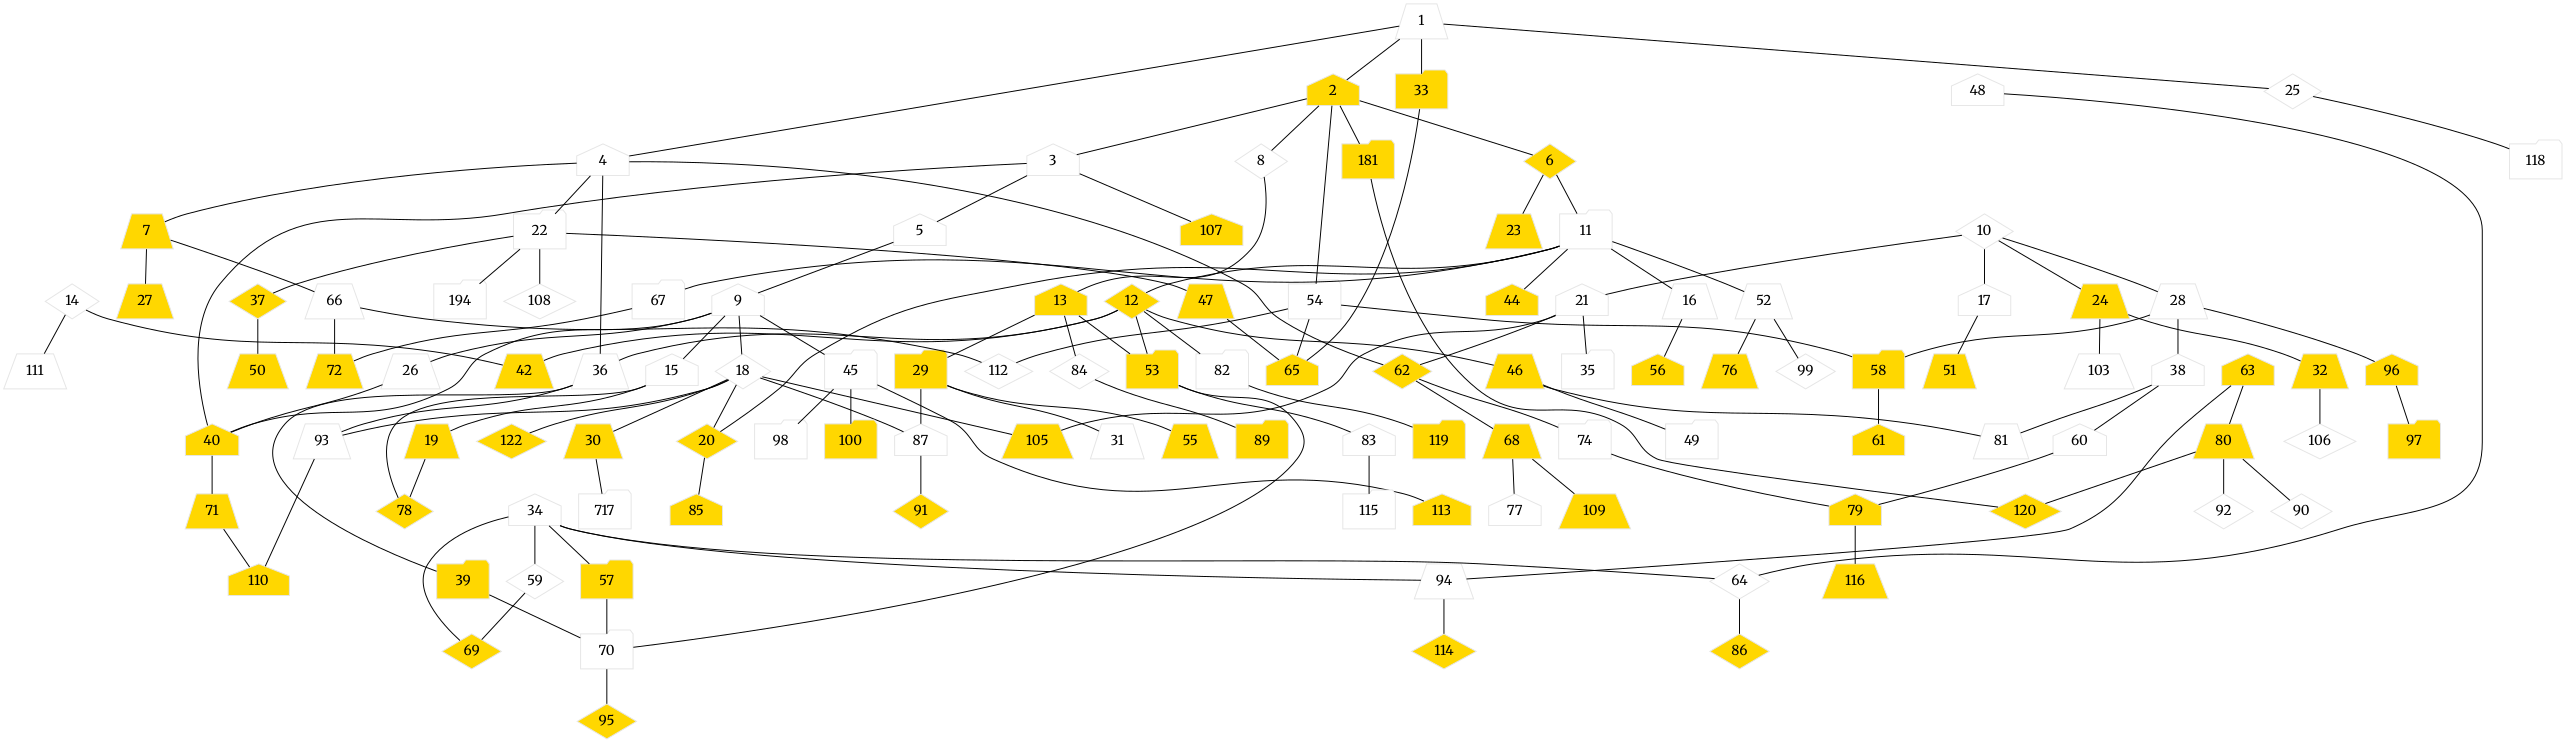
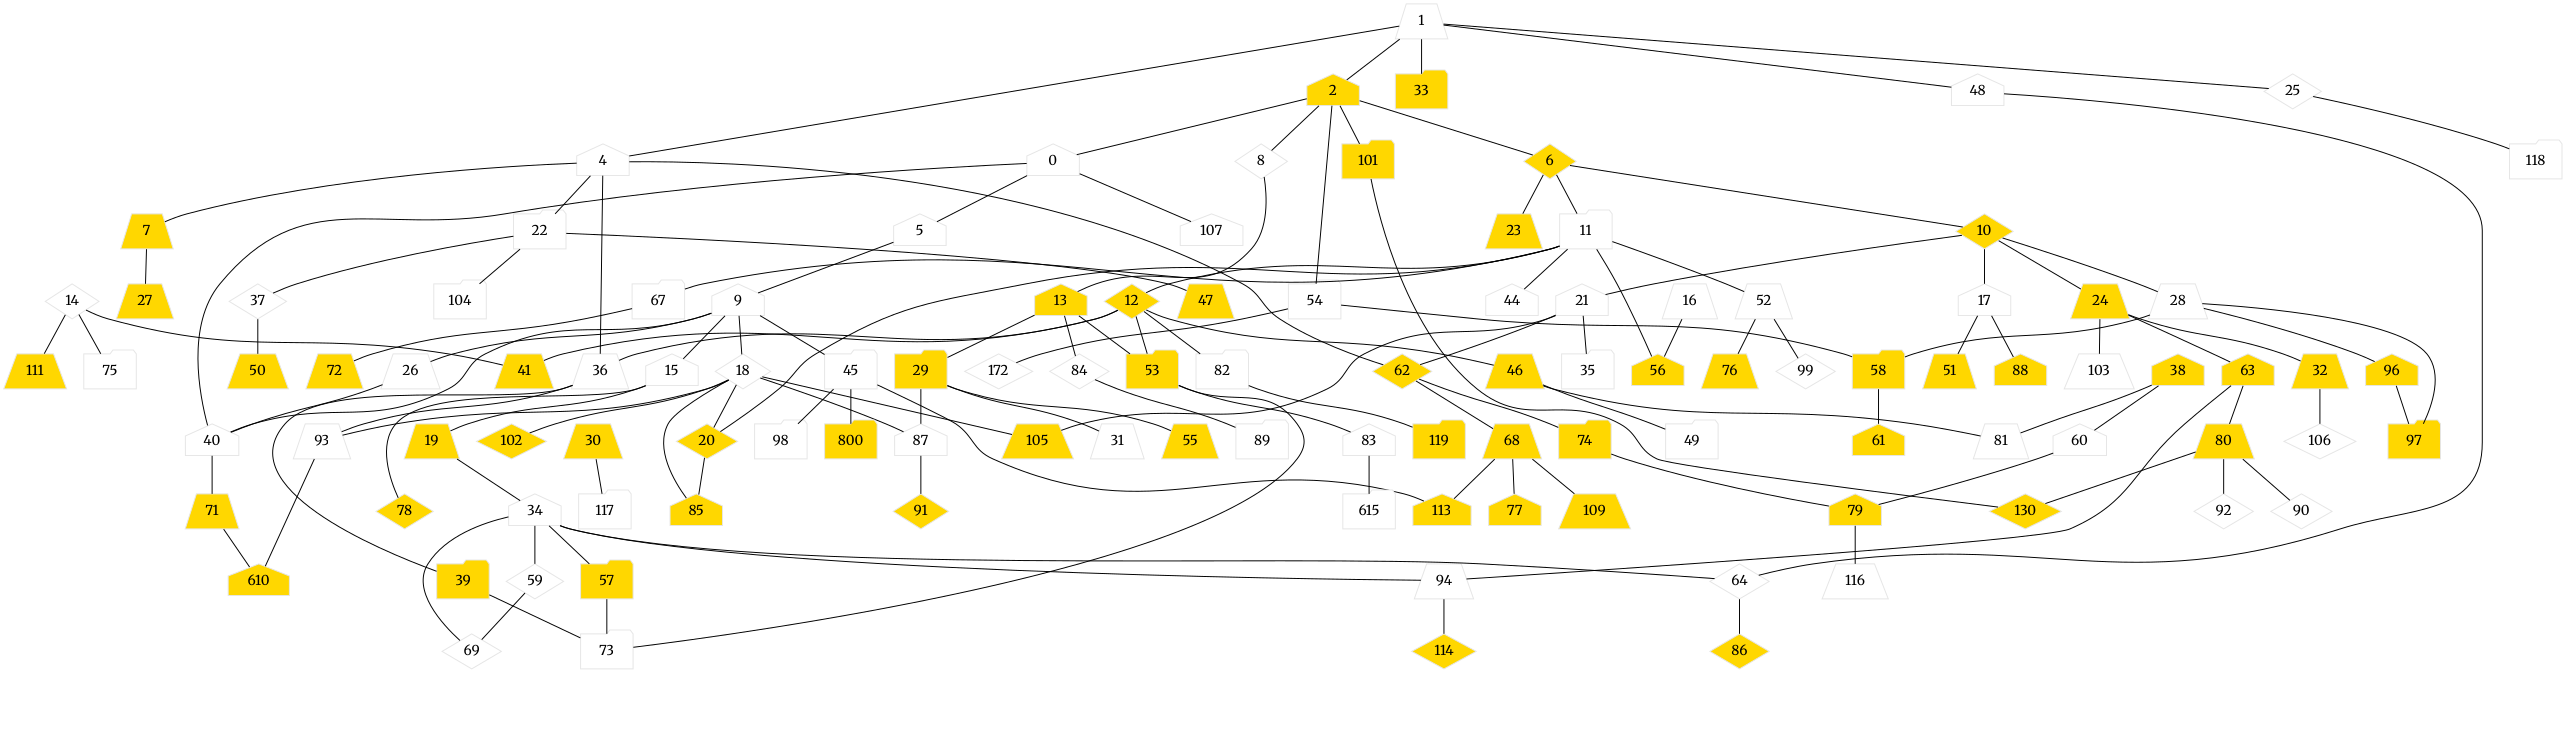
edge "1" -- "48": added
node "3": label "3" -> "0"
node "181": label "181" -> "101"
edge "6" -- "10": added
node "107": fillcolor gold -> white
node "10": fillcolor white -> gold
edge "11" -- "16": now "11" -- "56"
node "37": fillcolor gold -> white
node "66": removed
node "194": label "194" -> "104"
node "108": removed
node "44": fillcolor gold -> white
edge "28" -- "38": now "28" -- "97"
edge "24" -- "63": added
node "111": fillcolor white -> gold
node "75": added
node "42": label "42" -> "41"
node "112": label "112" -> "172"
node "65": removed
node "88": added
node "38": fillcolor white -> gold
edge "18" -- "30": now "18" -- "85"
node "40": fillcolor gold -> white
node "122": label "122" -> "102"
node "100": label "100" -> "800"
node "89": fillcolor gold -> white
node "74": fillcolor white -> gold
edge "19" -- "78": now "19" -- "34"
edge "68" -- "113": added
node "717": label "717" -> "117"
node "115": label "115" -> "615"
node "77": fillcolor white -> gold
node "120": label "120" -> "130"
node "110": label "110" -> "610"
node "116": fillcolor gold -> white
node "69": fillcolor gold -> white
node "70": label "70" -> "73"
node "95": removed
